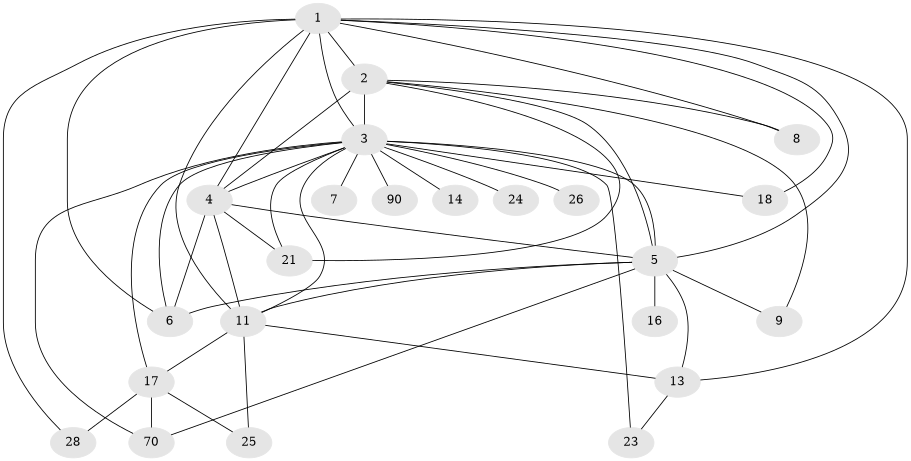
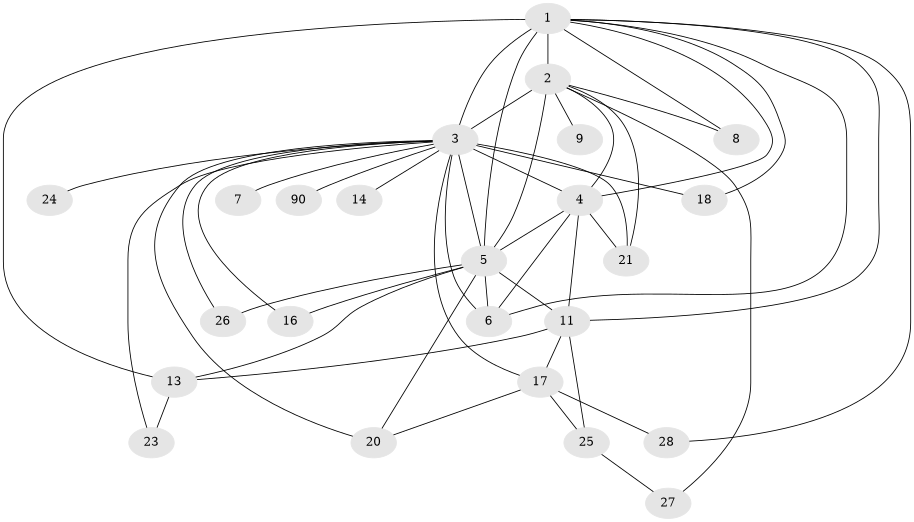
edge "3" -- "11": now "3" -- "16"
edge "5" -- "9": now "5" -- "26"
node "70": label "70" -> "20"
node "27": added
